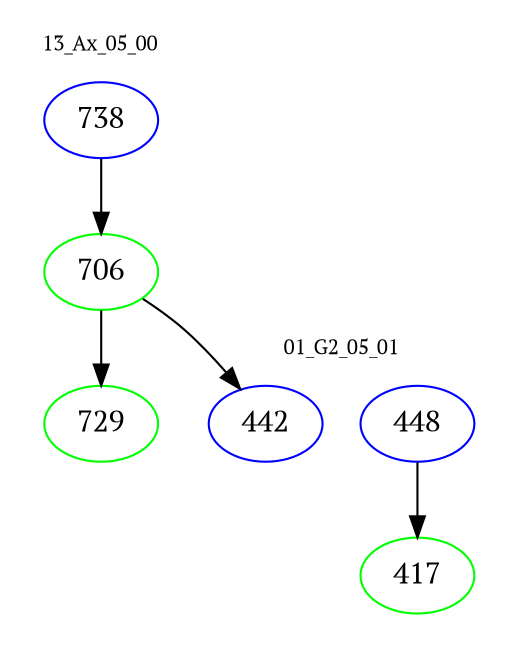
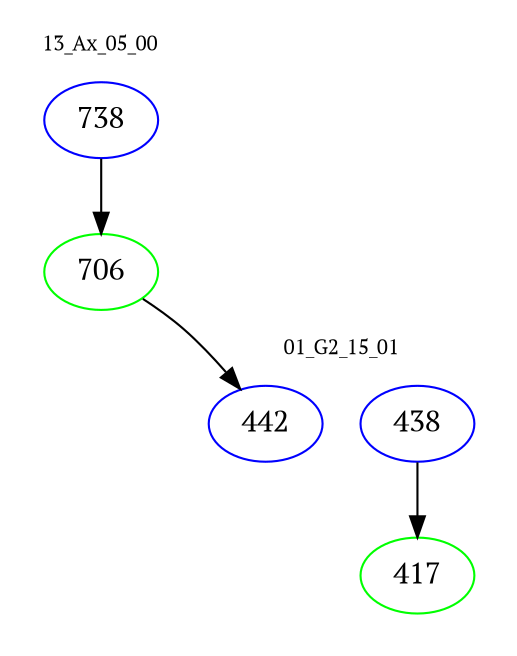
cluster "01_G2_05_01": label "01_G2_05_01" -> "01_G2_15_01"
node "729": removed
node "448": label "448" -> "438"
